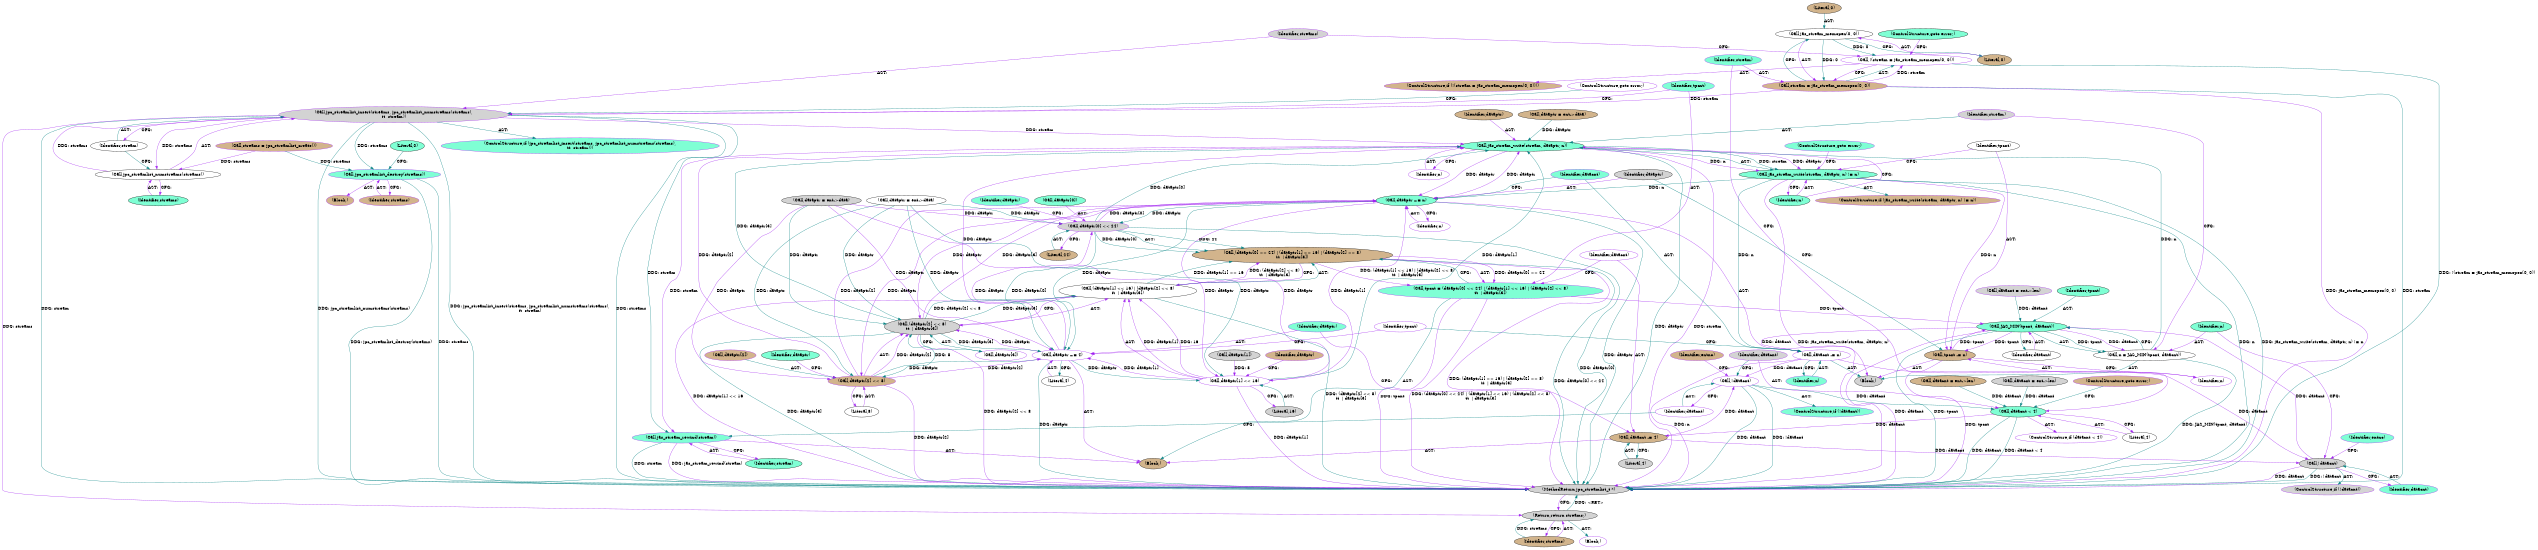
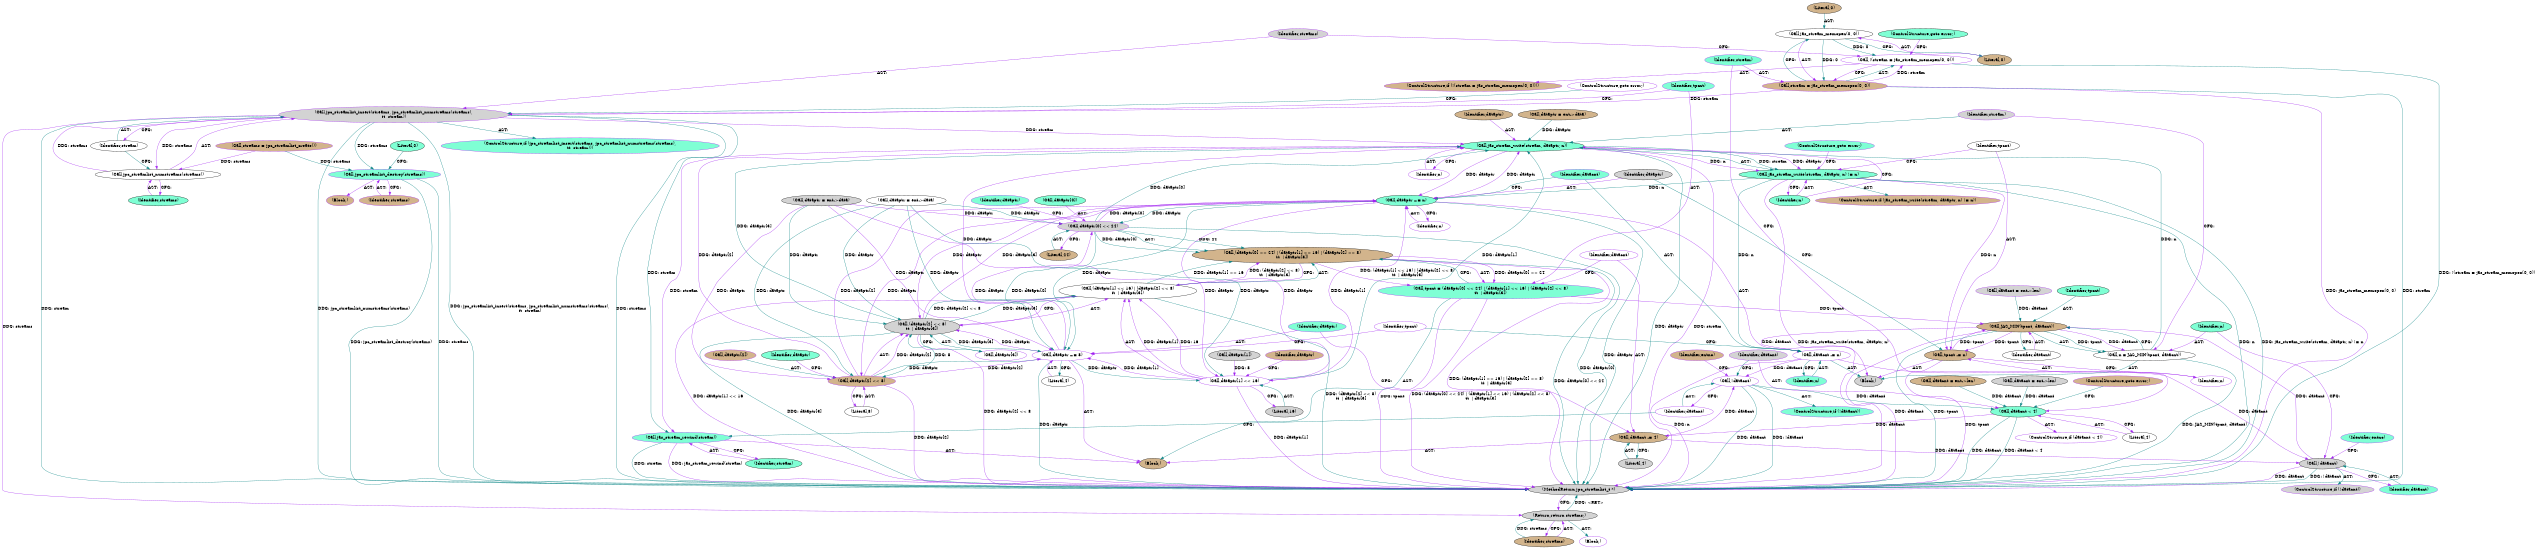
node "(Call,JAS_MIN(tpcnt, datacnt))": fillcolor aquamarine -> tan
node "(Call,dataptr += 4)": label "(Call,dataptr += 4)" -> "(Call,dataptr += 8)"
